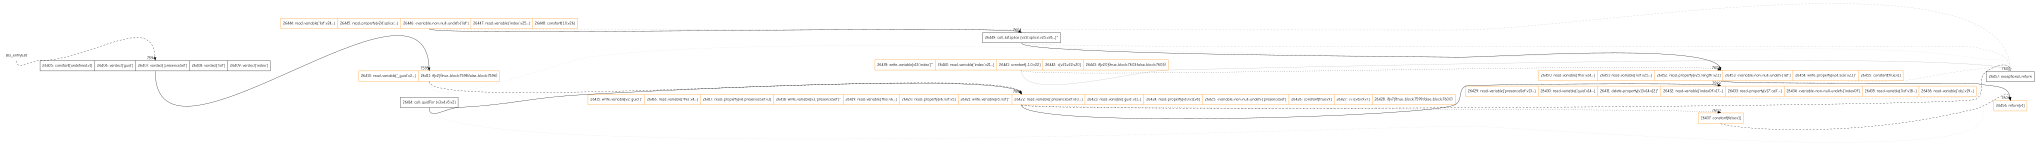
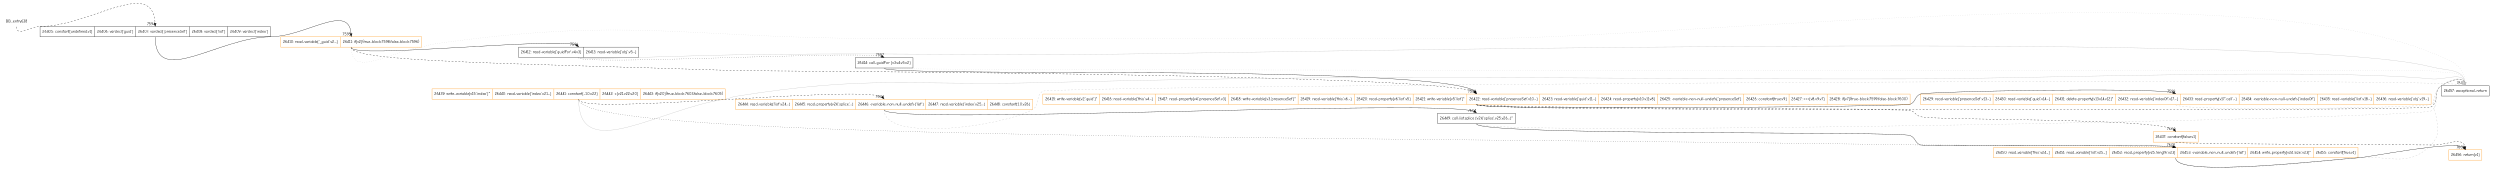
node "26412: read-variable['guidFor',v4,v3]": added
edge "26439: write-variable[v15,'index']*" -> "26444: read-variable['list',v24,-]": added
edge "26415: write-variable[v2,'guid']*" -> "26437: constant[false,v1]": style dotted -> dashed
